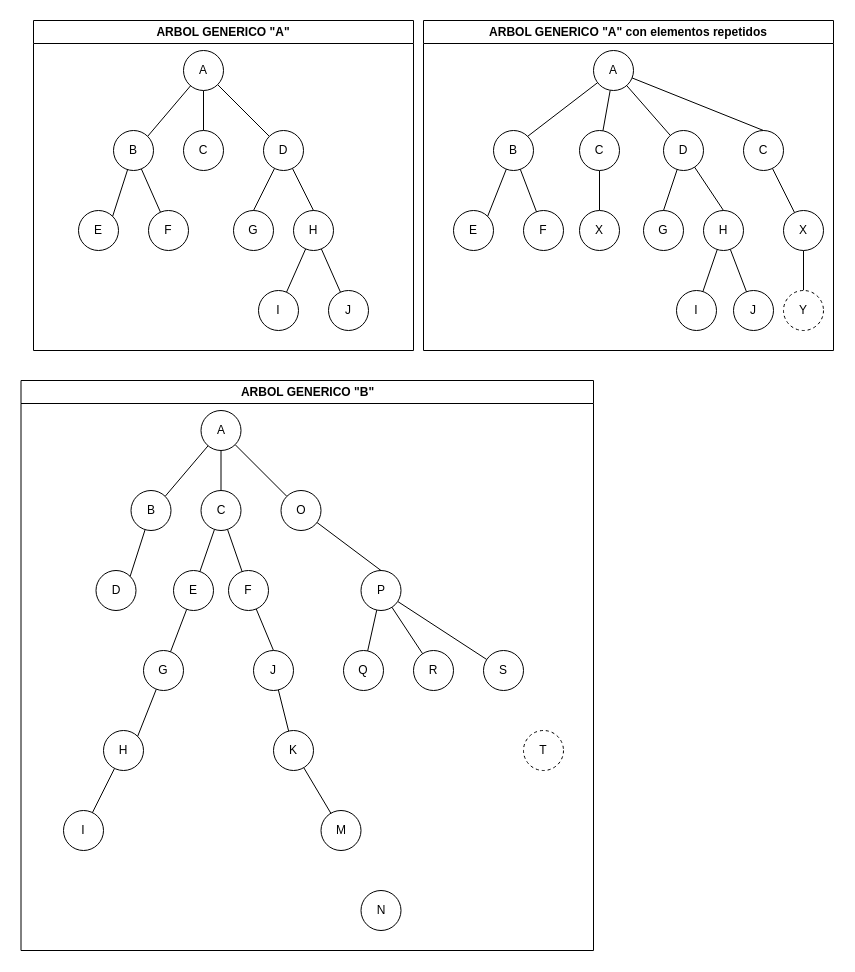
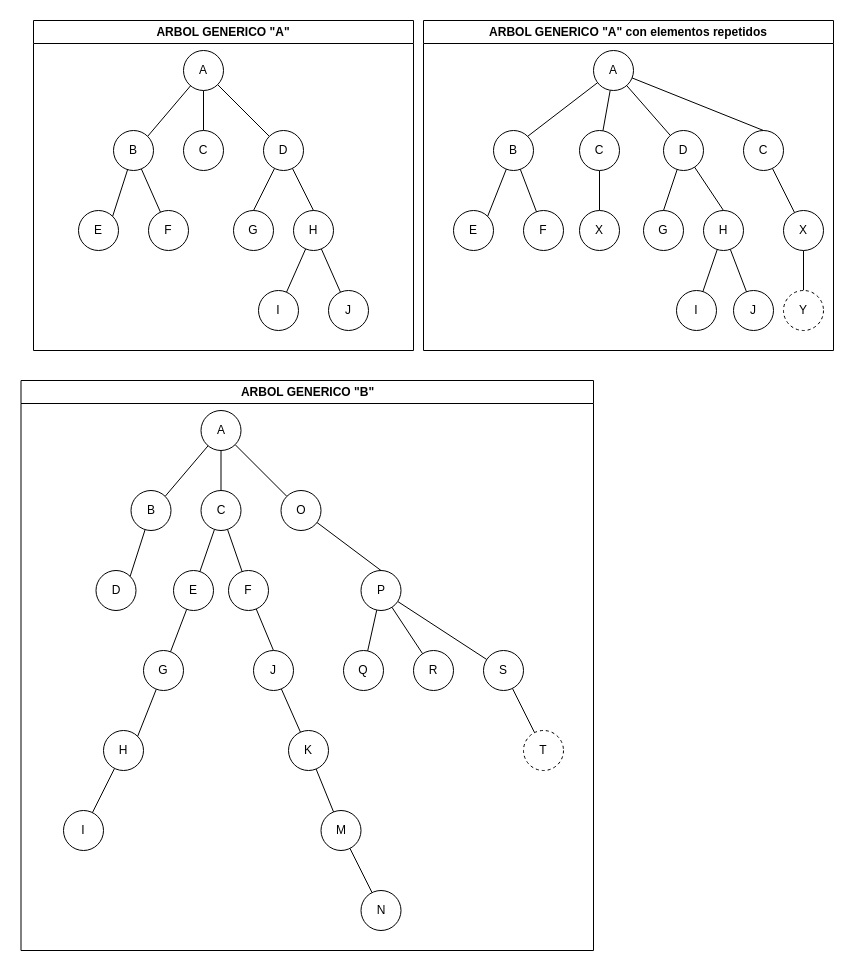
edge "S" -- "T": added
node "K": moved (294, 751) -> (309, 751)
edge "M" -- "N": added
